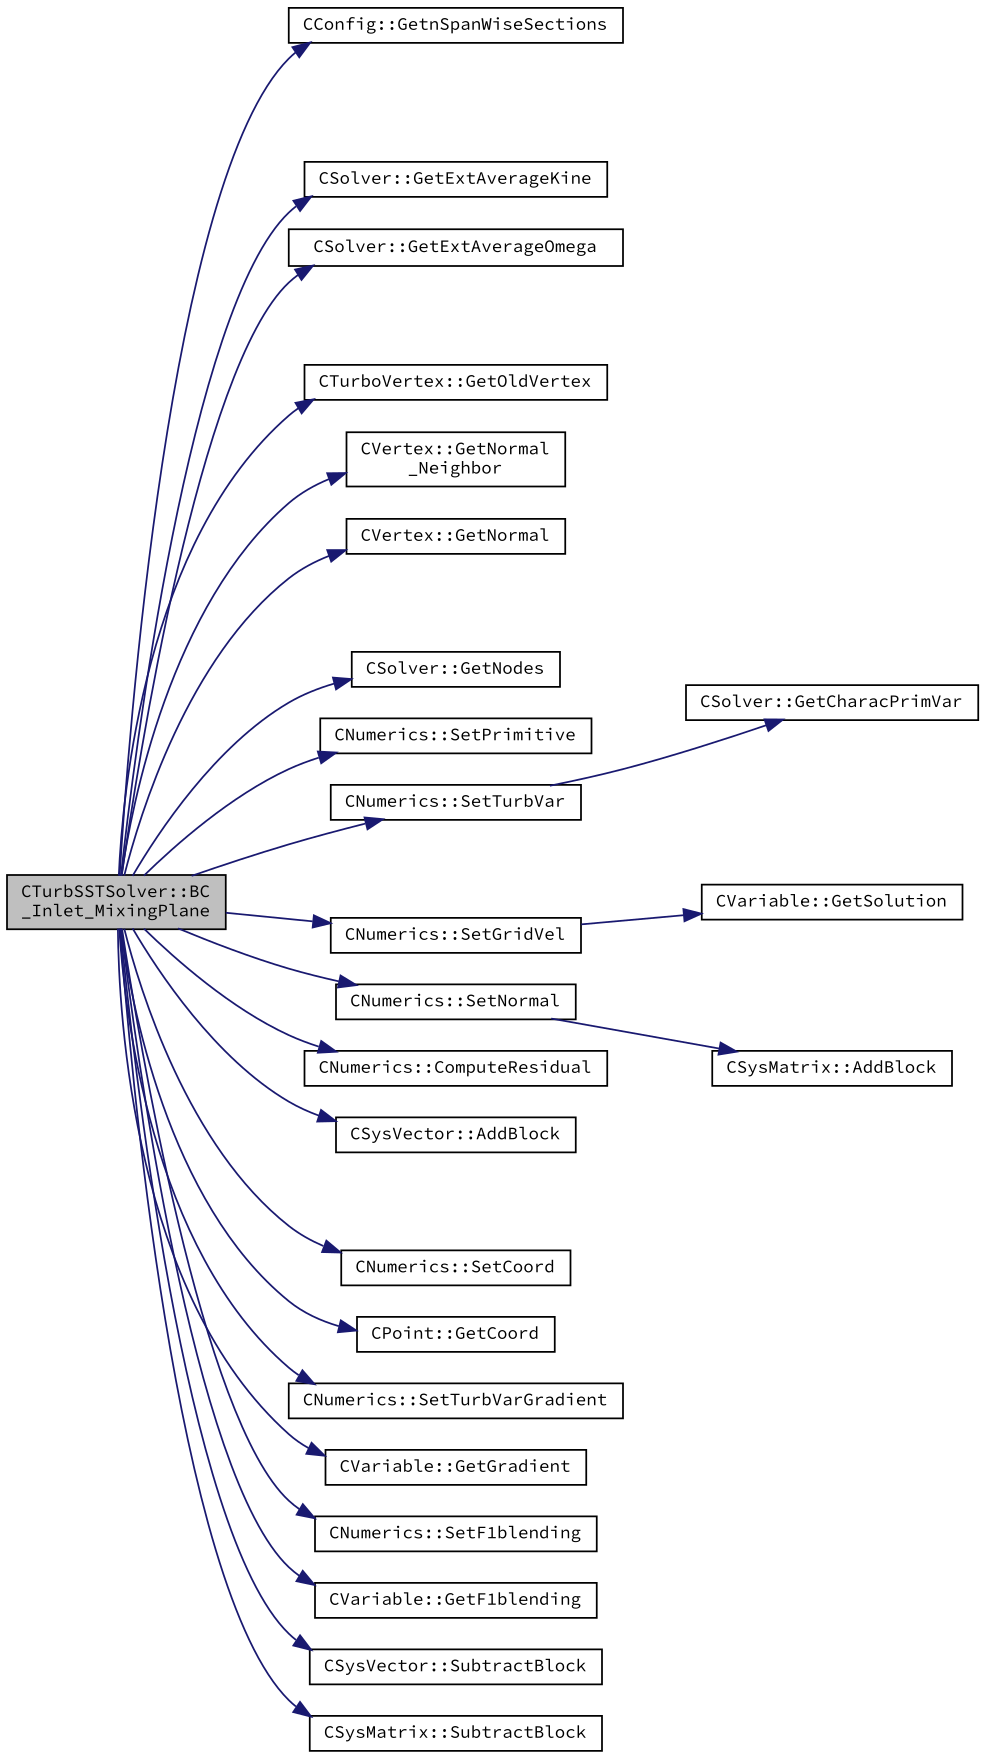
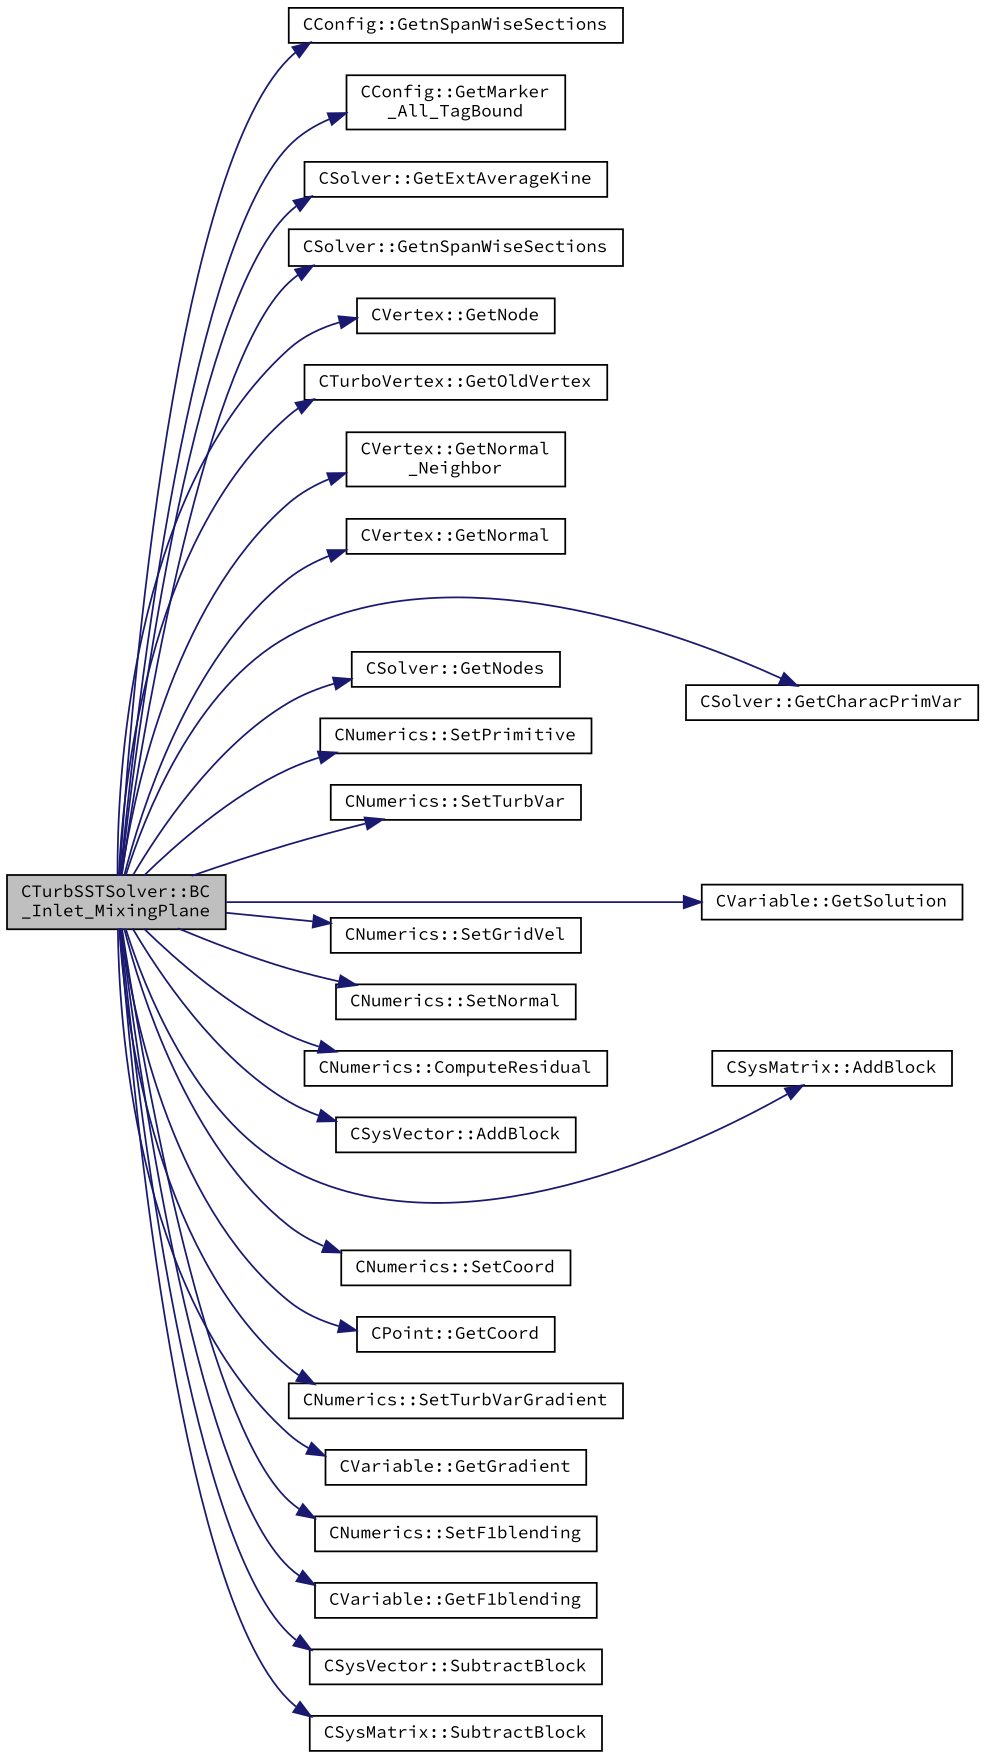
node "CConfig::GetMarker _All_TagBound": added
node "CSolver::GetExtAverageOmega": label "CSolver::GetExtAverageOmega" -> "CSolver::GetnSpanWiseSections"
node "CVertex::GetNode": added
edge "CNumerics::SetTurbVar" -> "CSolver::GetCharacPrimVar": now "CTurbSSTSolver::BC _Inlet_MixingPlane" -> "CSolver::GetCharacPrimVar"
edge "CNumerics::SetGridVel" -> "CVariable::GetSolution": now "CTurbSSTSolver::BC _Inlet_MixingPlane" -> "CVariable::GetSolution"
edge "CNumerics::SetNormal" -> "CSysMatrix::AddBlock": now "CTurbSSTSolver::BC _Inlet_MixingPlane" -> "CSysMatrix::AddBlock"
